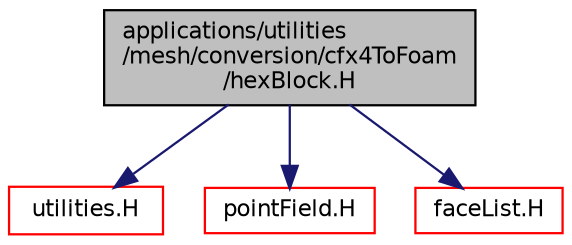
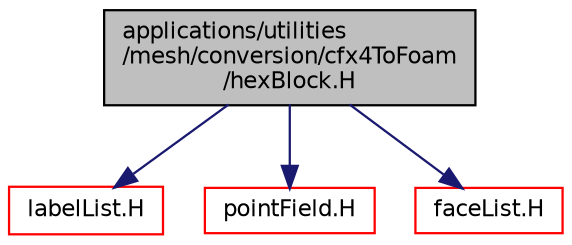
node "utilities.H": label "utilities.H" -> "labelList.H"
